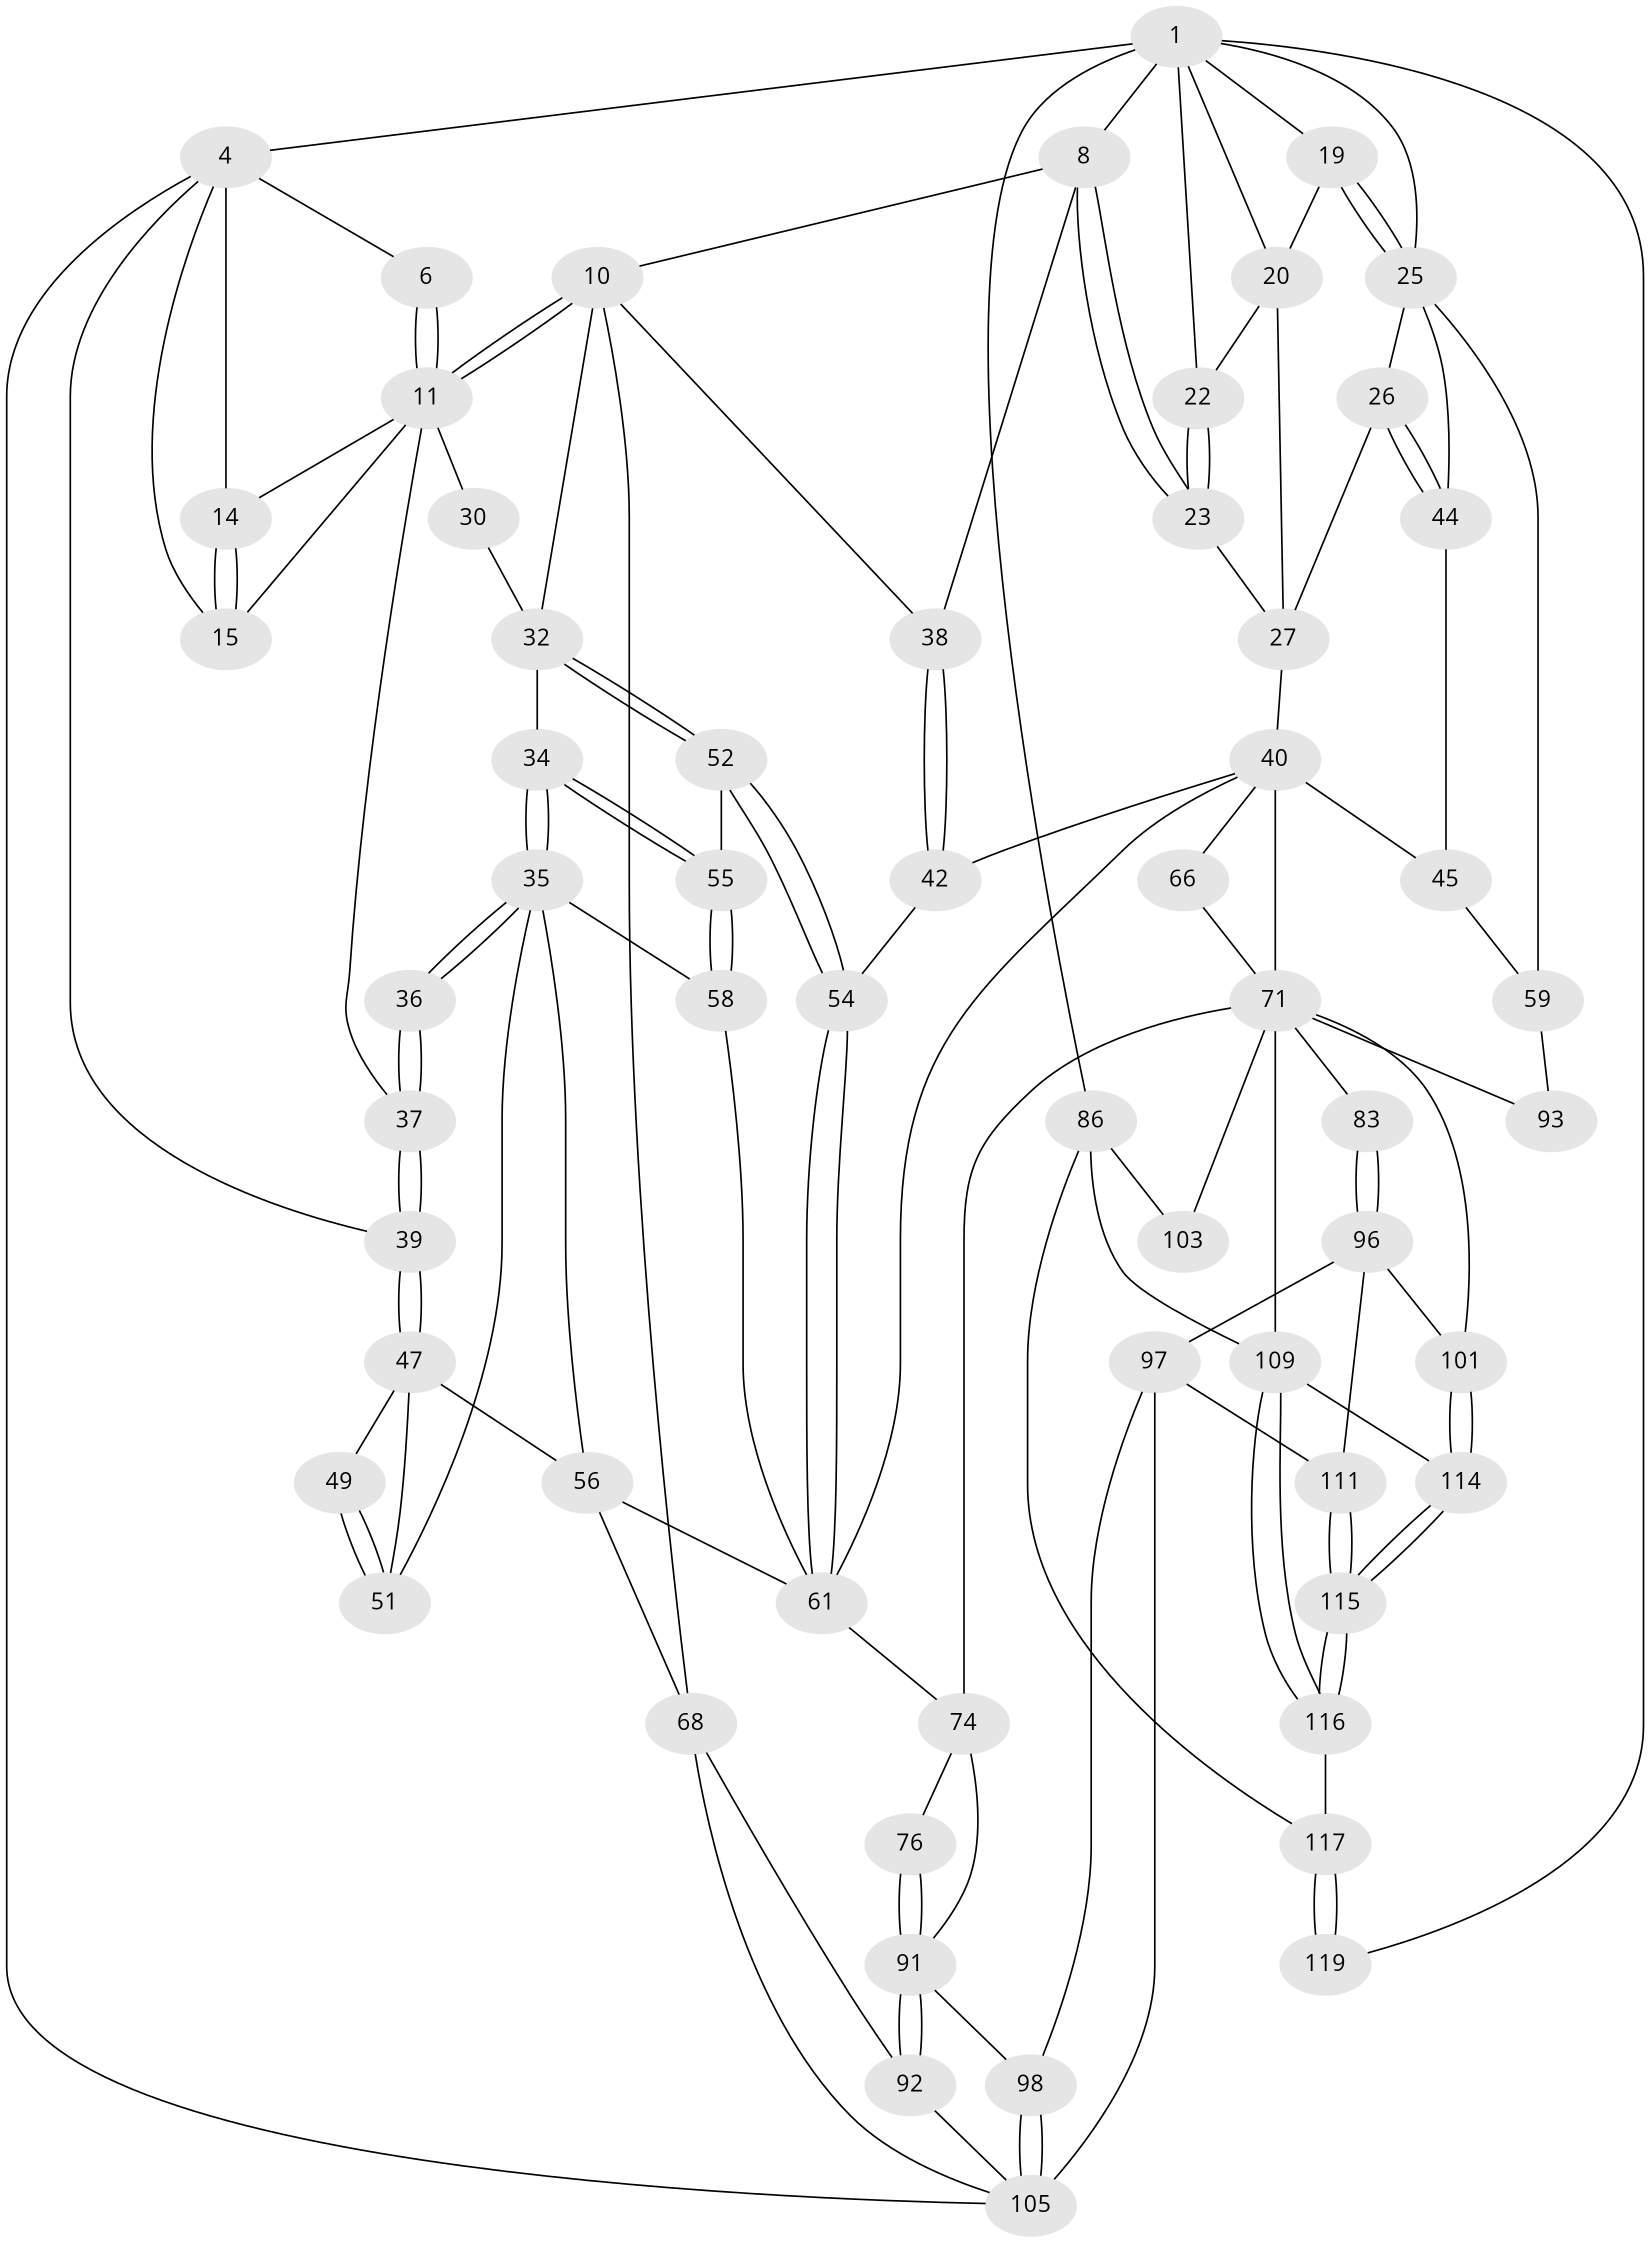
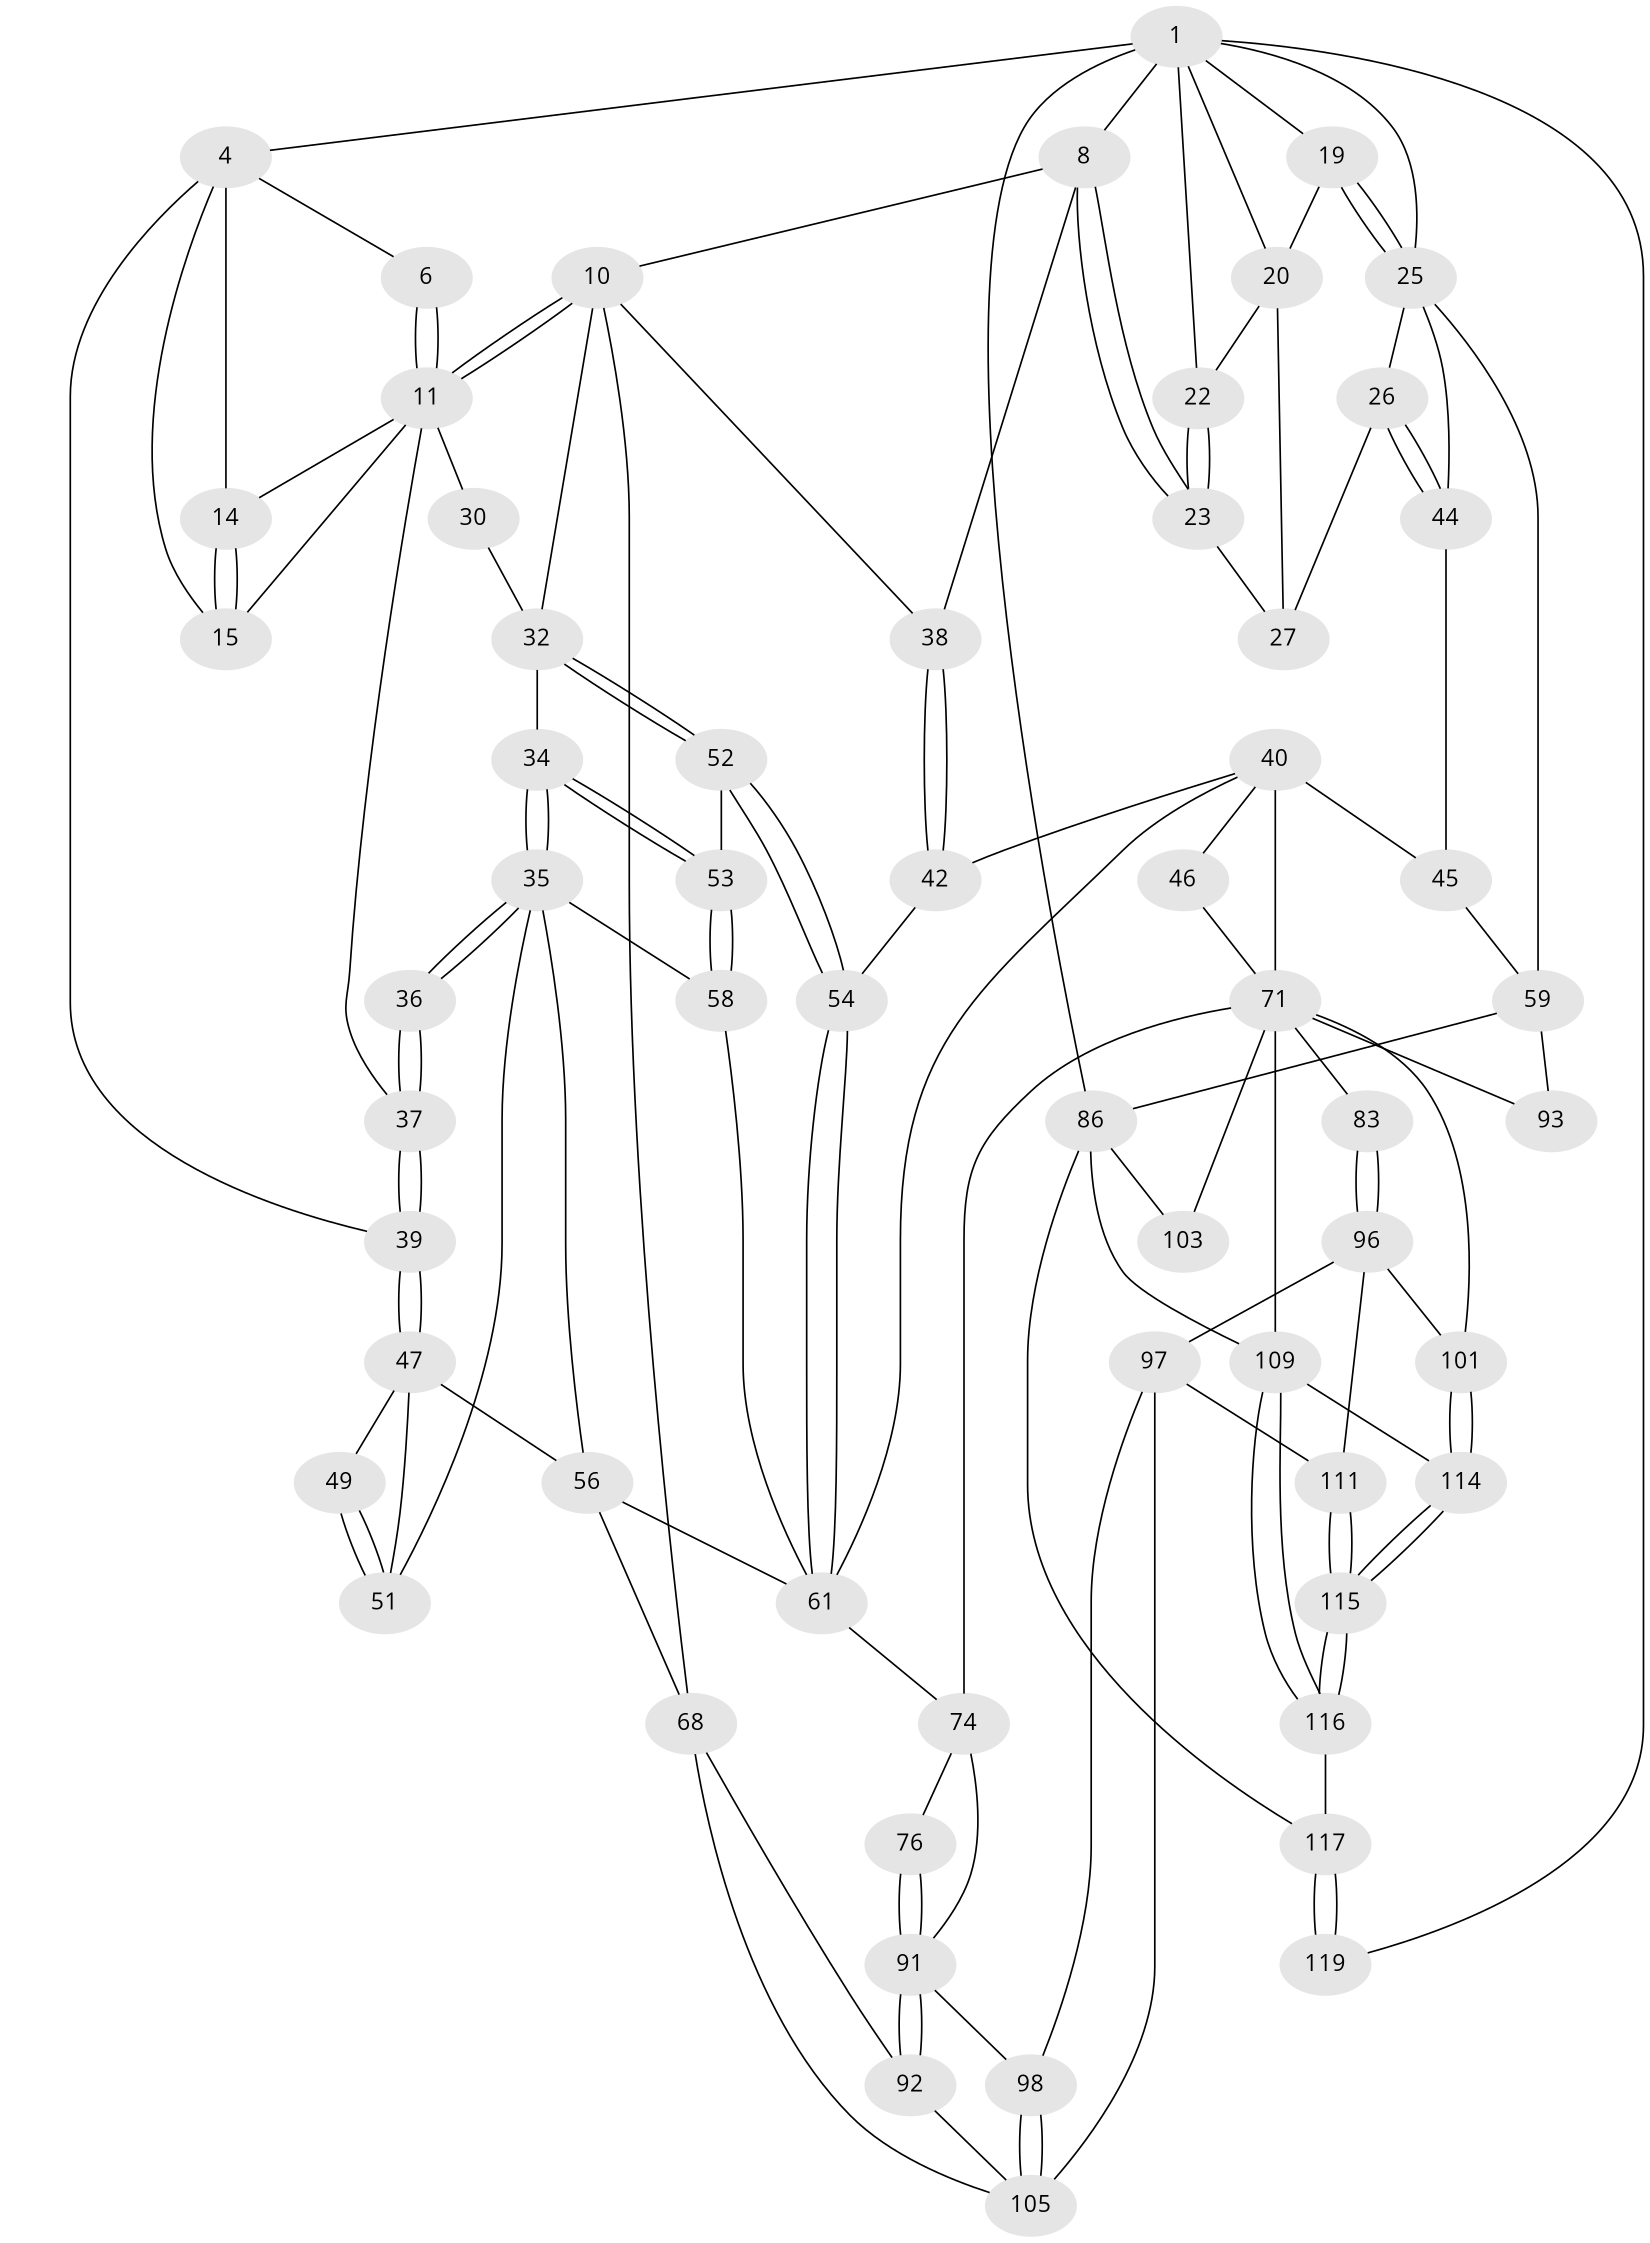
edge "27" -- "40": removed
node "55": label "55" -> "53"
node "66": label "66" -> "46"
edge "59" -- "86": added
edge "4" -- "105": removed
